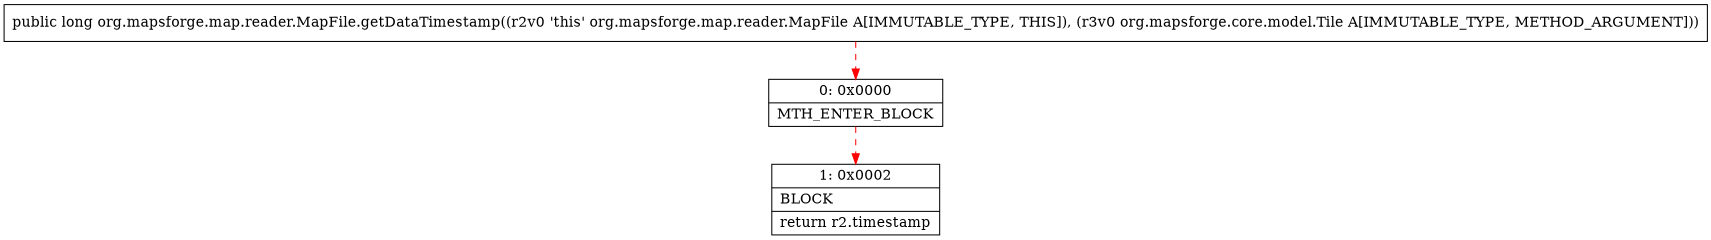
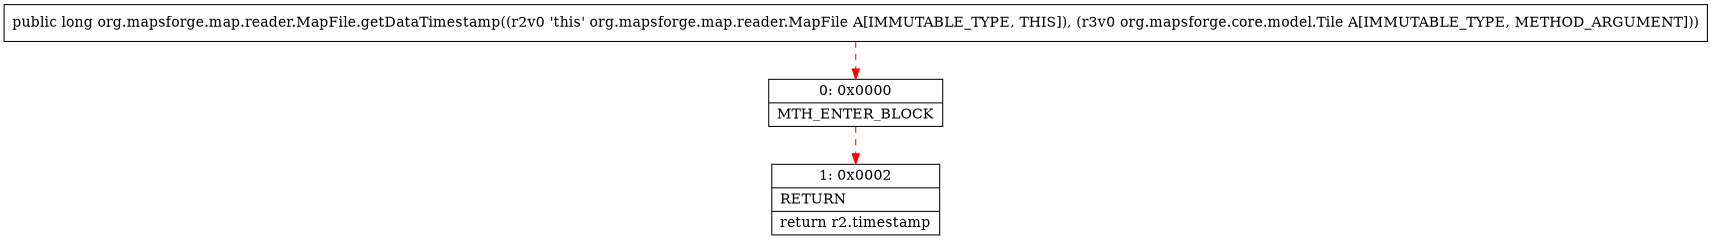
node "1: 0x0002": text "BLOCK" -> "RETURN"
